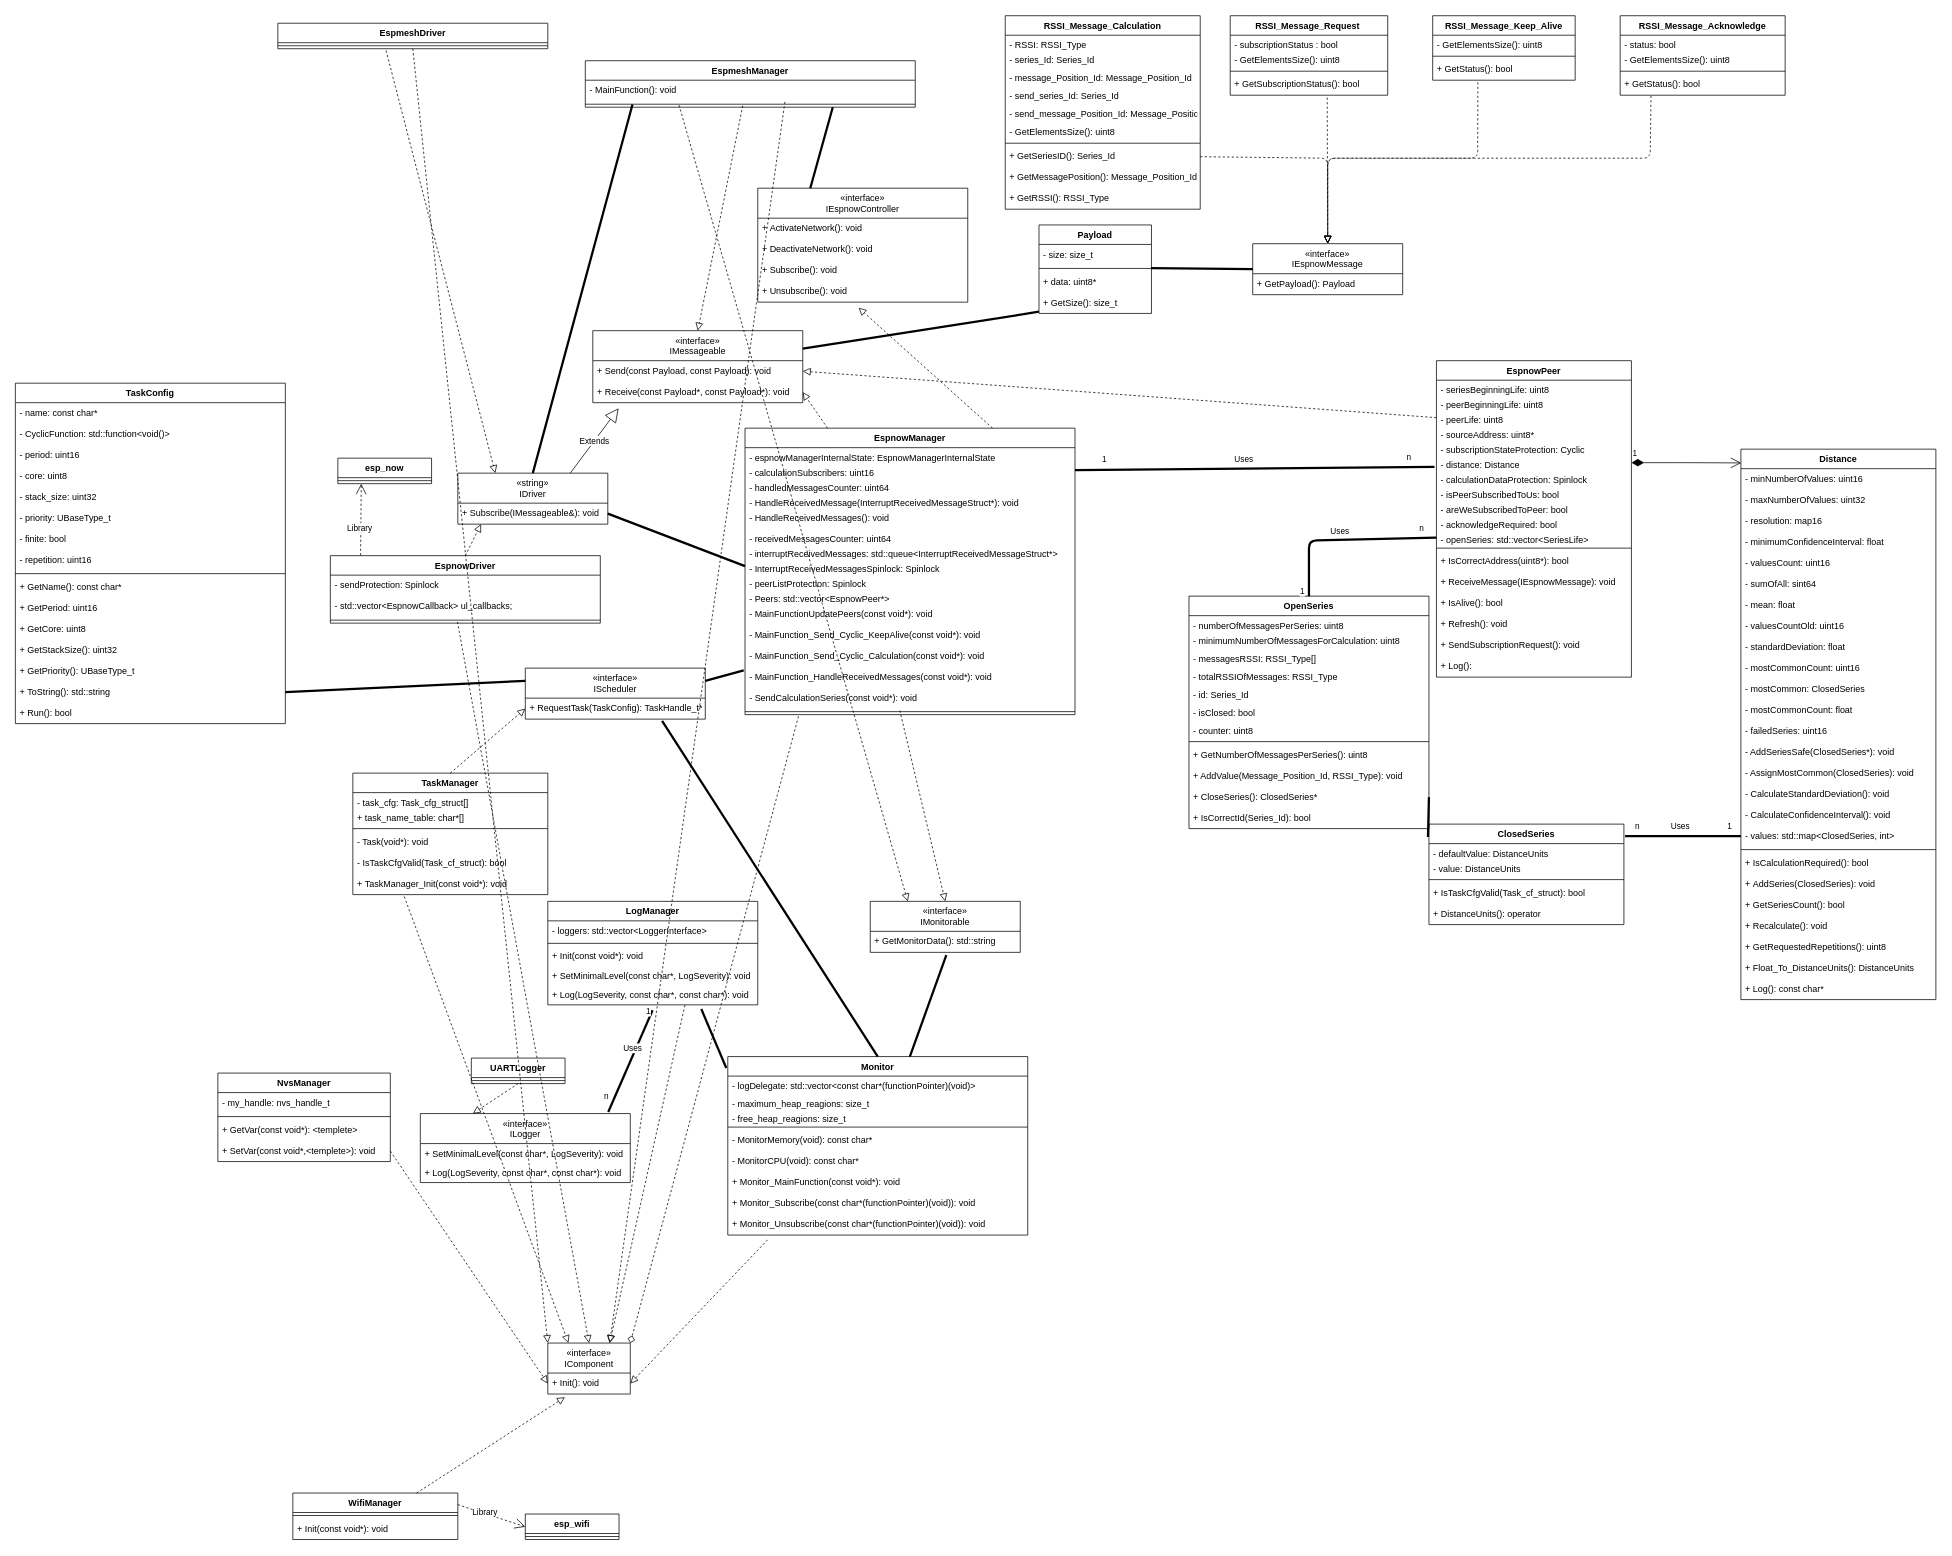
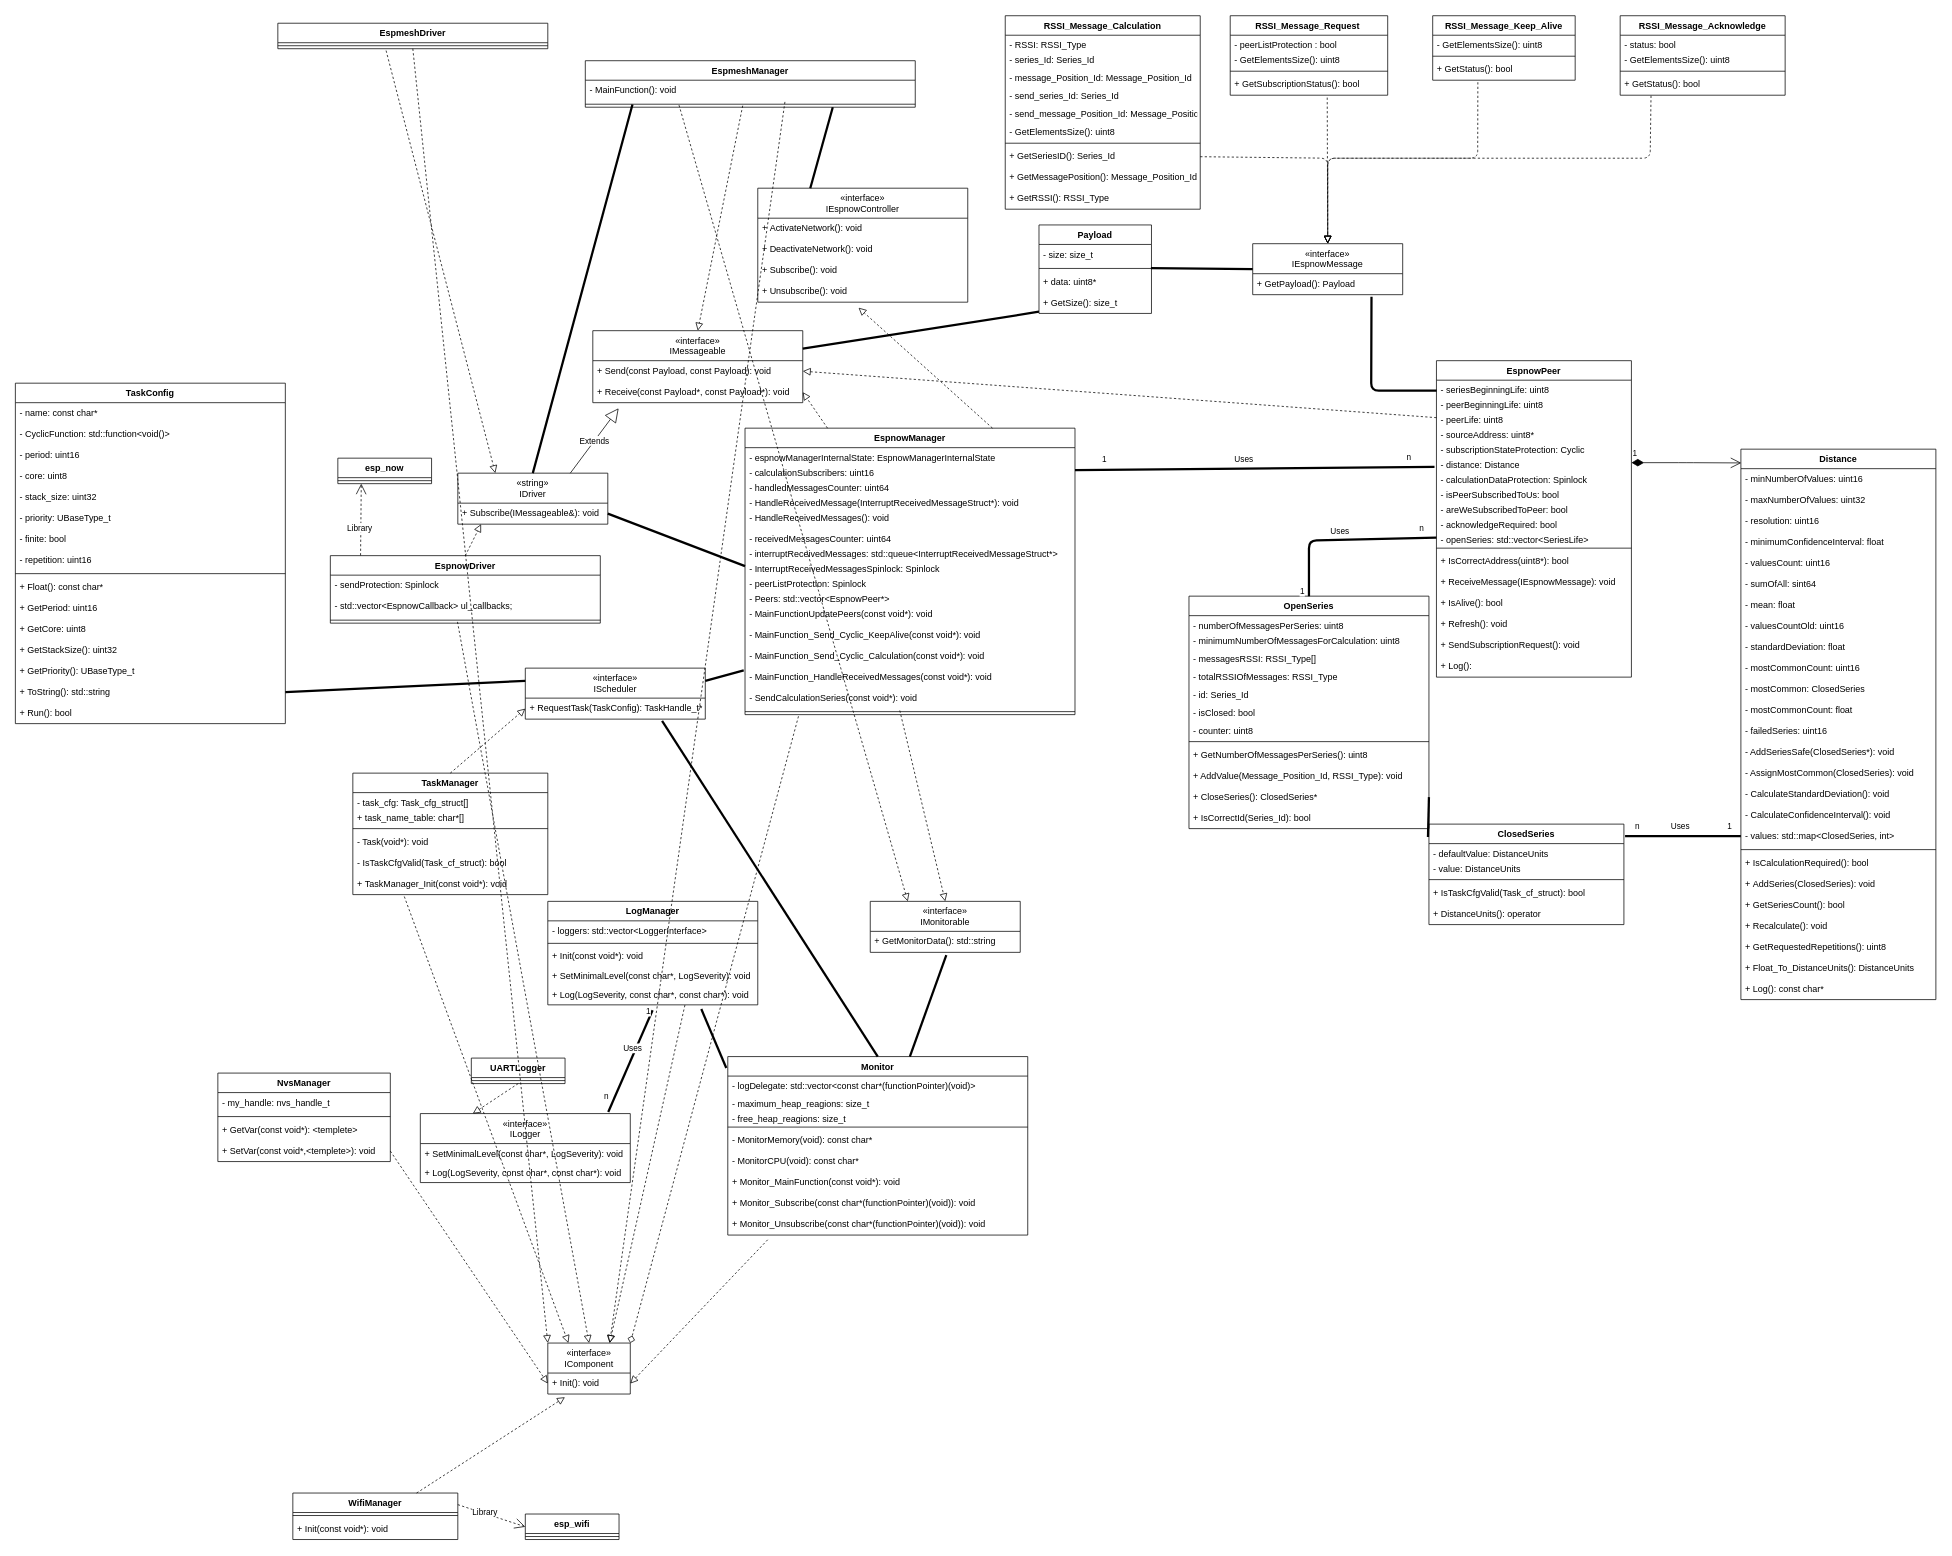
node "- subscriptionStatus : bool": label "- subscriptionStatus : bool" -> "- peerListProtection : bool"
edge "+ GetPayload(): Payload" -- "- seriesBeginningLife: uint8": added
node "- resolution: map16": label "- resolution: map16" -> "- resolution: uint16"
node "+ GetName(): const char*": label "+ GetName(): const char*" -> "+ Float(): const char*"
